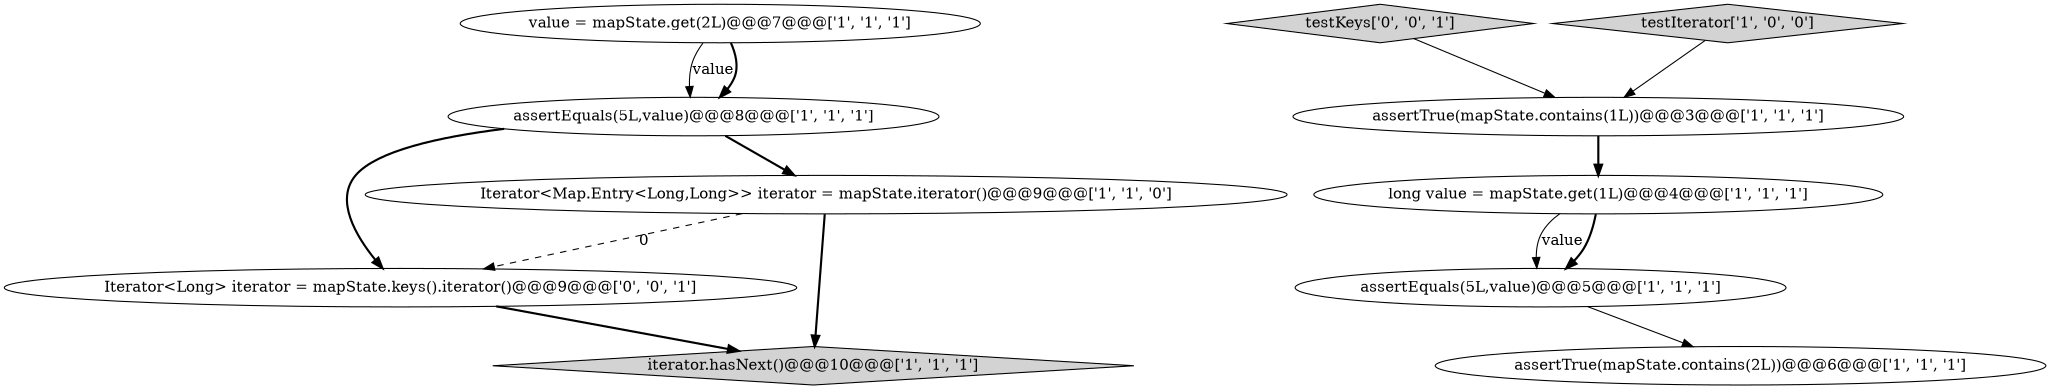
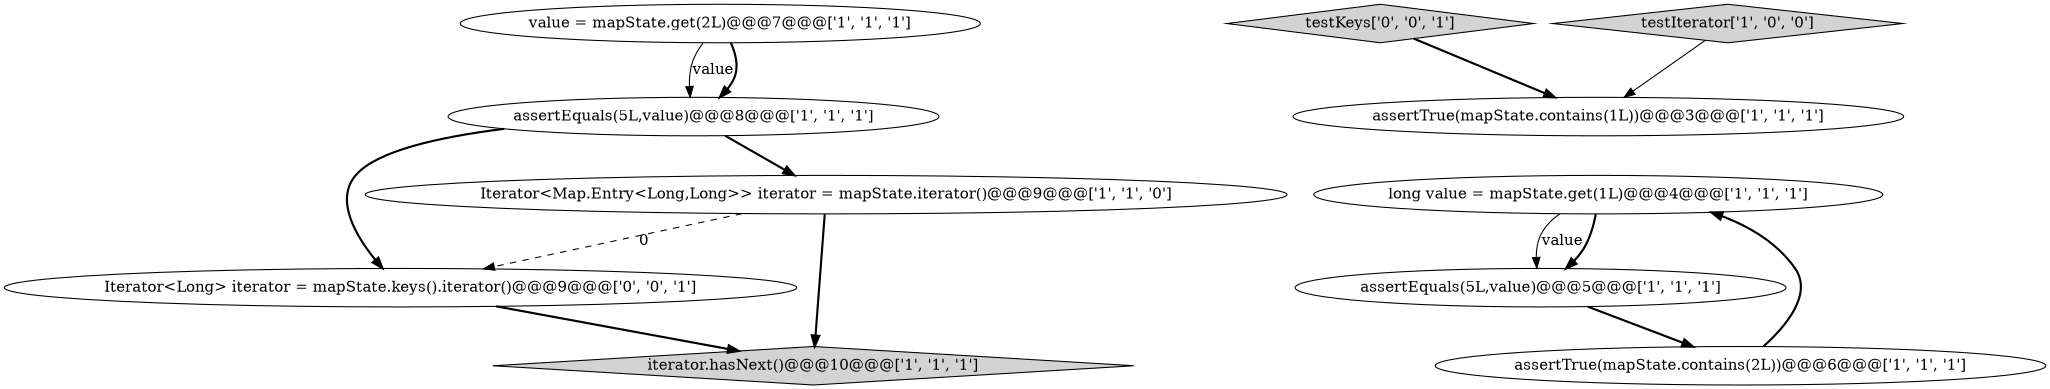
edge "testKeys['0', '0', '1']" -> "assertTrue(mapState.contains(1L))@@@3@@@['1', '1', '1']": style solid -> bold
edge "assertTrue(mapState.contains(1L))@@@3@@@['1', '1', '1']" -> "long value = mapState.get(1L)@@@4@@@['1', '1', '1']": now "assertTrue(mapState.contains(2L))@@@6@@@['1', '1', '1']" -> "long value = mapState.get(1L)@@@4@@@['1', '1', '1']"
edge "assertEquals(5L,value)@@@5@@@['1', '1', '1']" -> "assertTrue(mapState.contains(2L))@@@6@@@['1', '1', '1']": style solid -> bold
